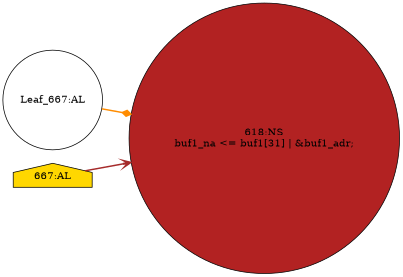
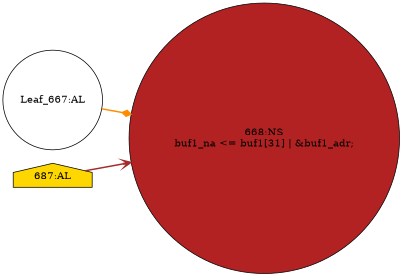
node "618:NS buf1_na <= buf1[31] | &buf1_adr;": label "618:NS buf1_na <= buf1[31] | &buf1_adr;" -> "668:NS buf1_na <= buf1[31] | &buf1_adr;"
node "667:AL": label "667:AL" -> "687:AL"
